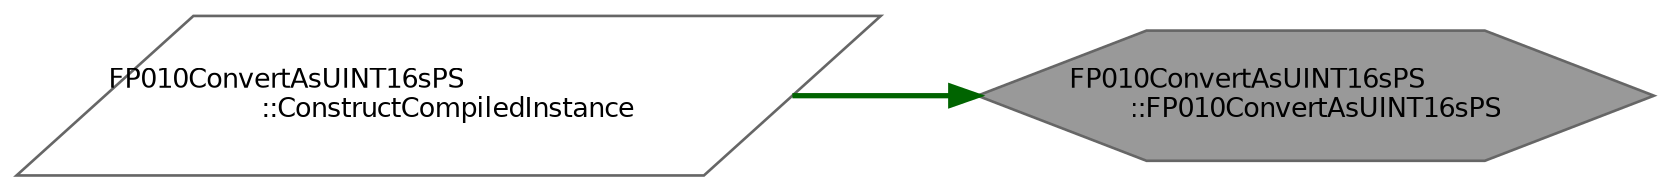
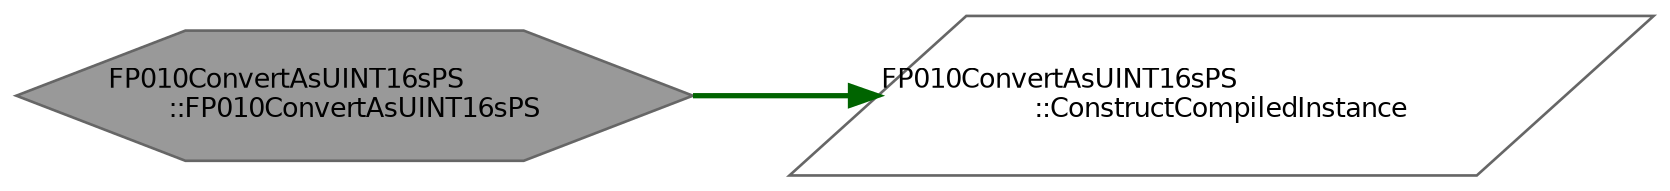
edge "FP010ConvertAsUINT16sPS ::ConstructCompiledInstance" -> "FP010ConvertAsUINT16sPS ::FP010ConvertAsUINT16sPS": reversed
